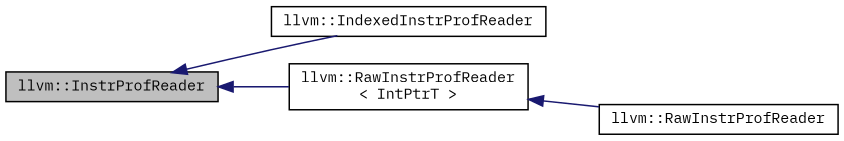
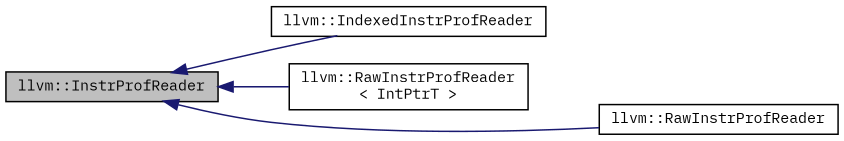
edge "llvm::RawInstrProfReader" -> "llvm::RawInstrProfReader < IntPtrT >": now "llvm::RawInstrProfReader" -> "llvm::InstrProfReader"
